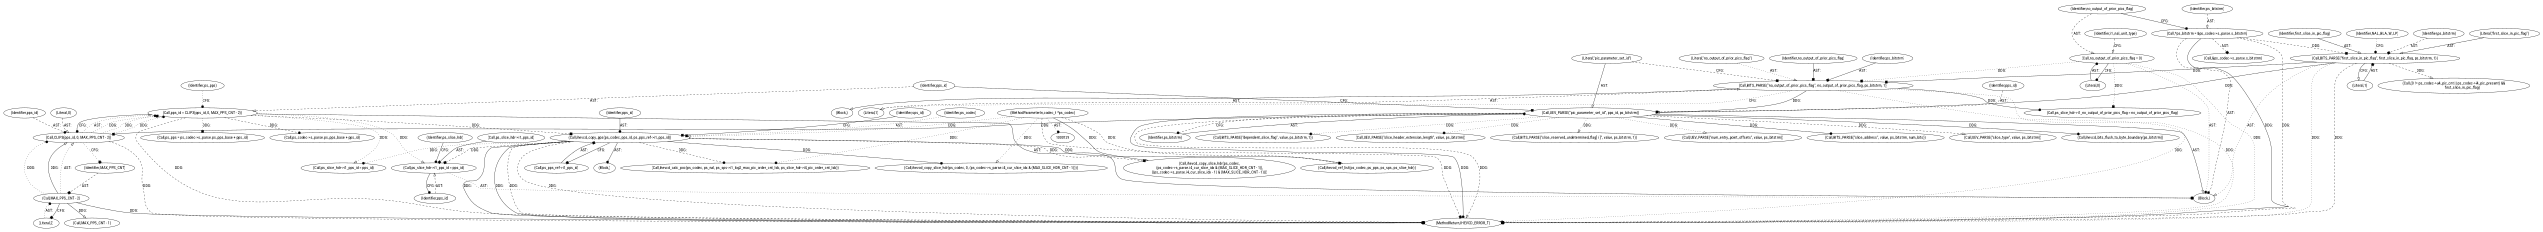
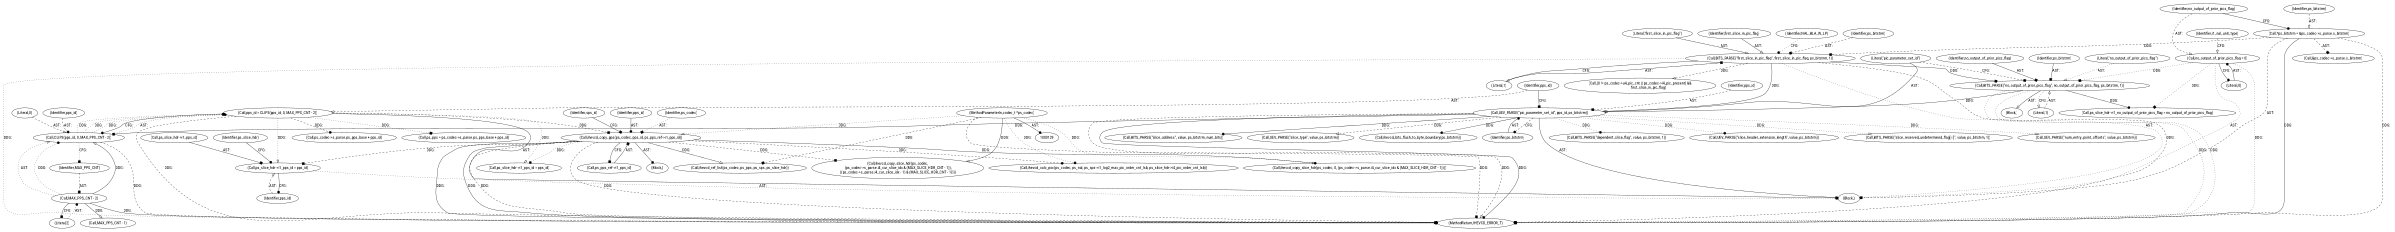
node "(Identifier,ps_pps)": removed
edge "(MethodParameterIn,codec_t *ps_codec)" -> "1000129": style dotted -> solid
